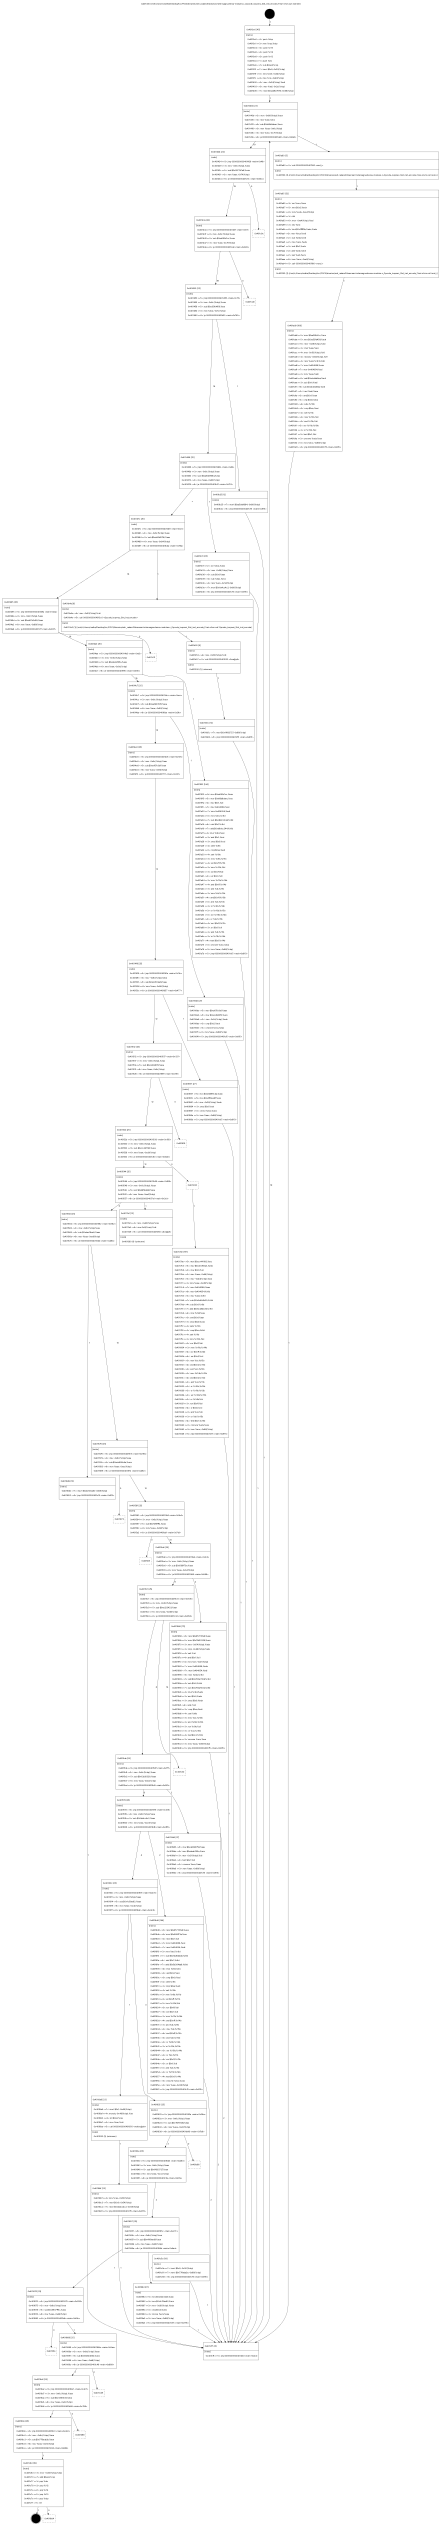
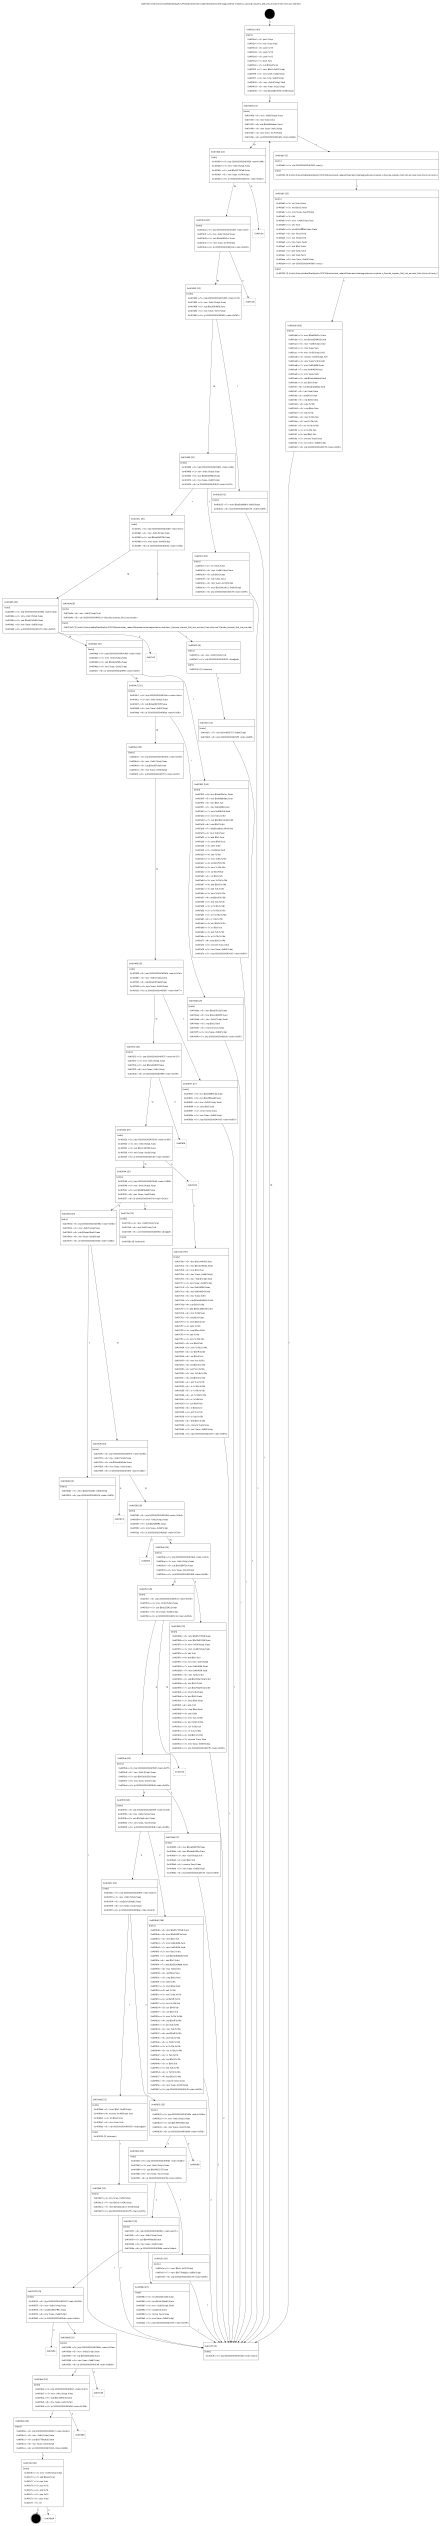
edge "0x40163e [25]" -> "0x401c5a [19]": added, label "1"
